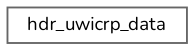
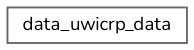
node "hdr_uwicrp_data": label "hdr_uwicrp_data" -> "data_uwicrp_data"
